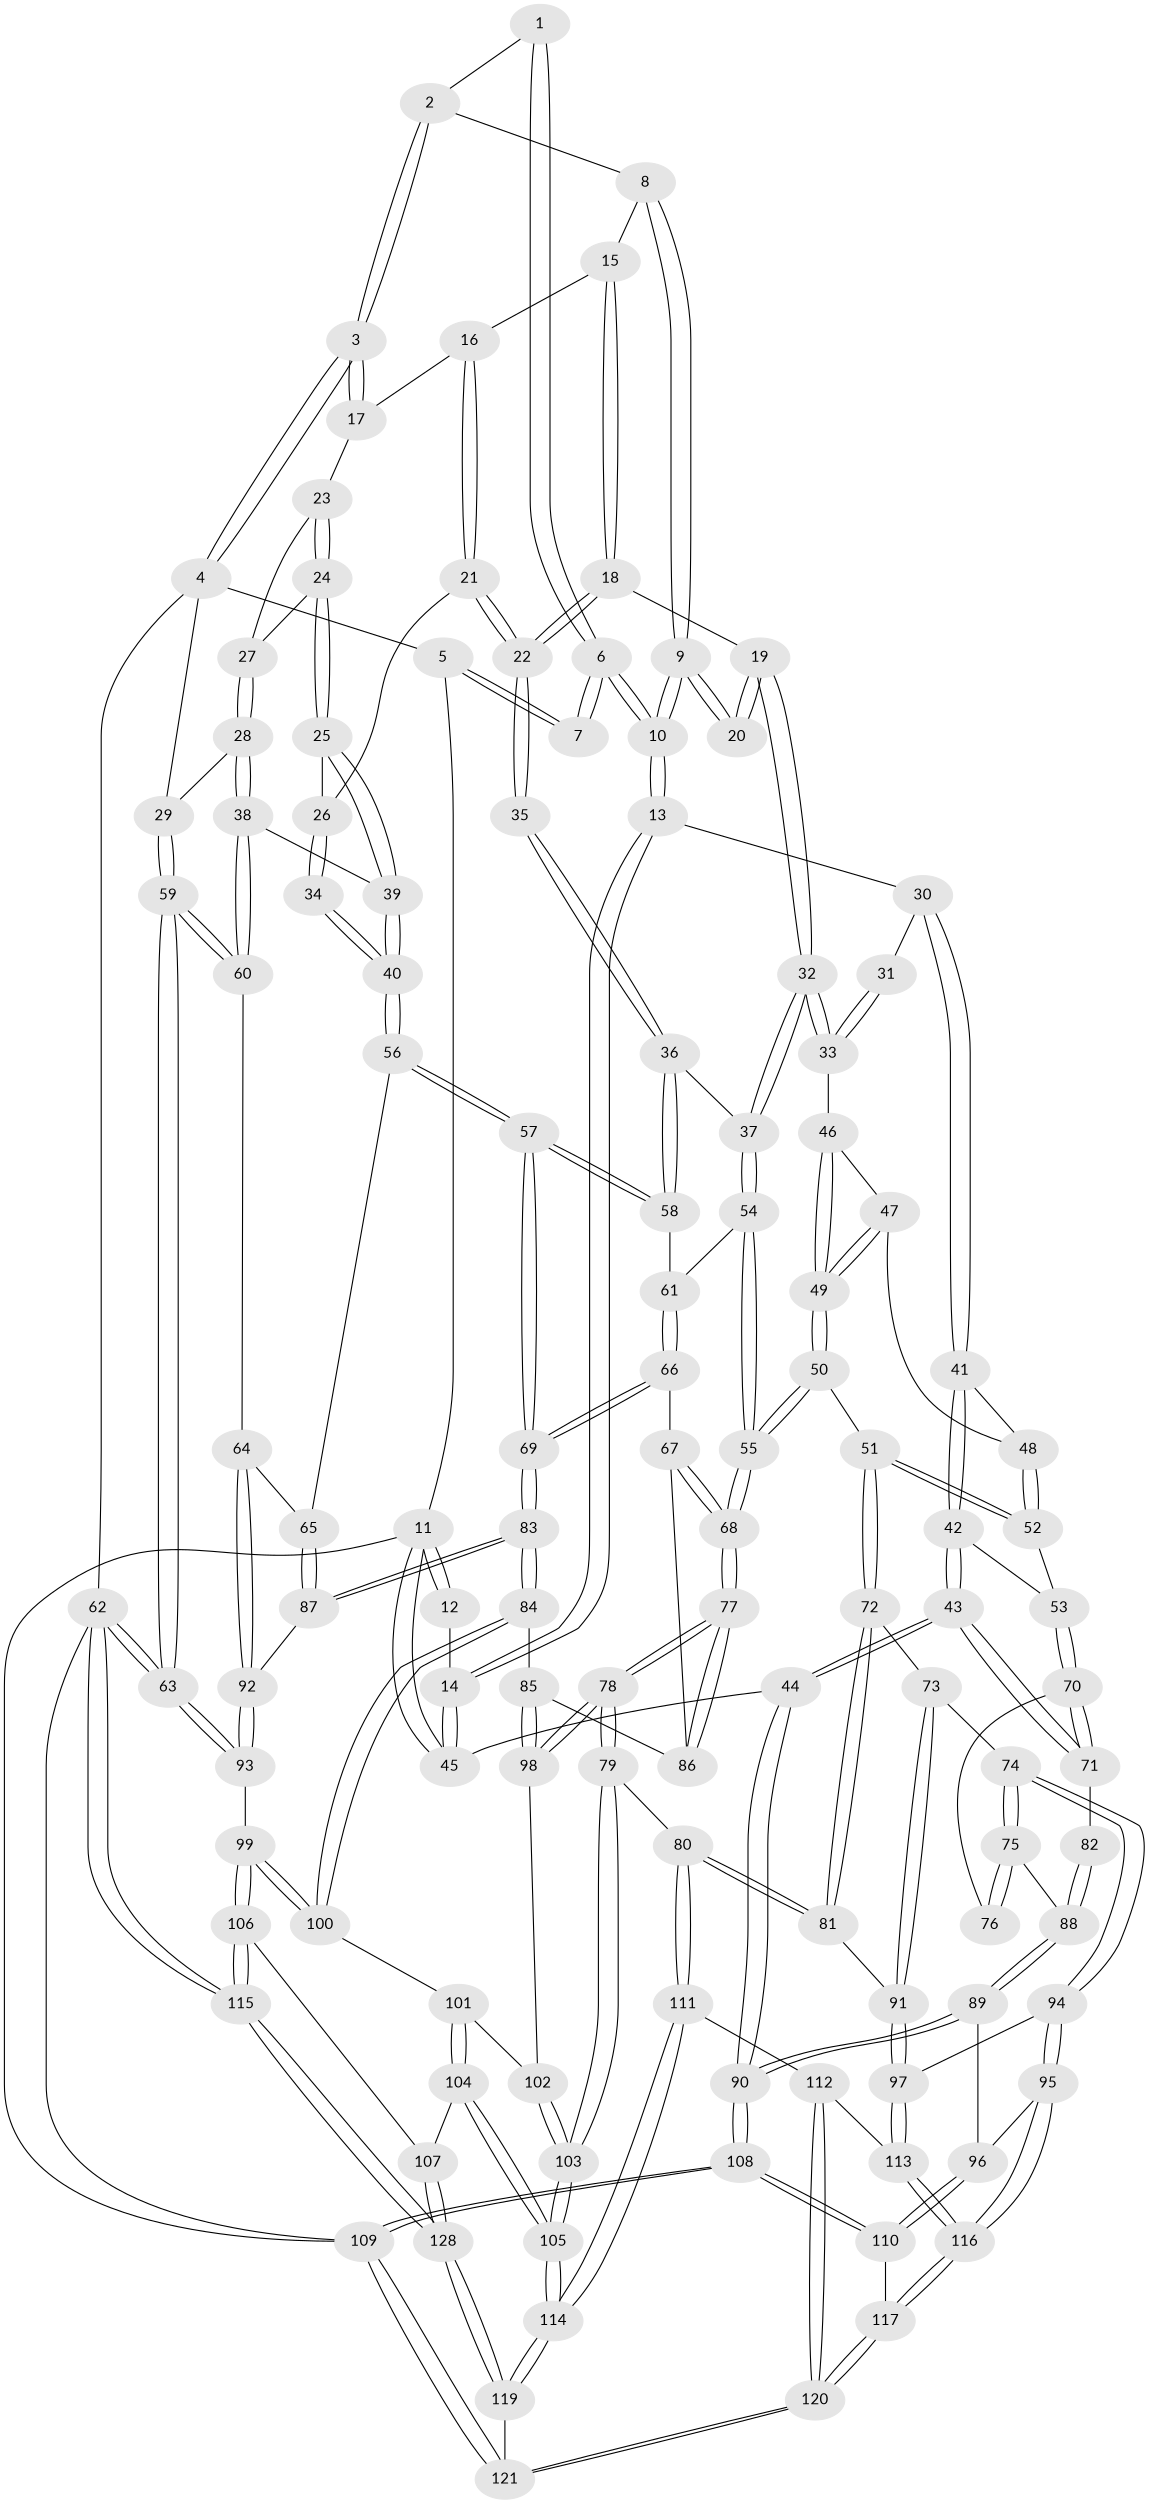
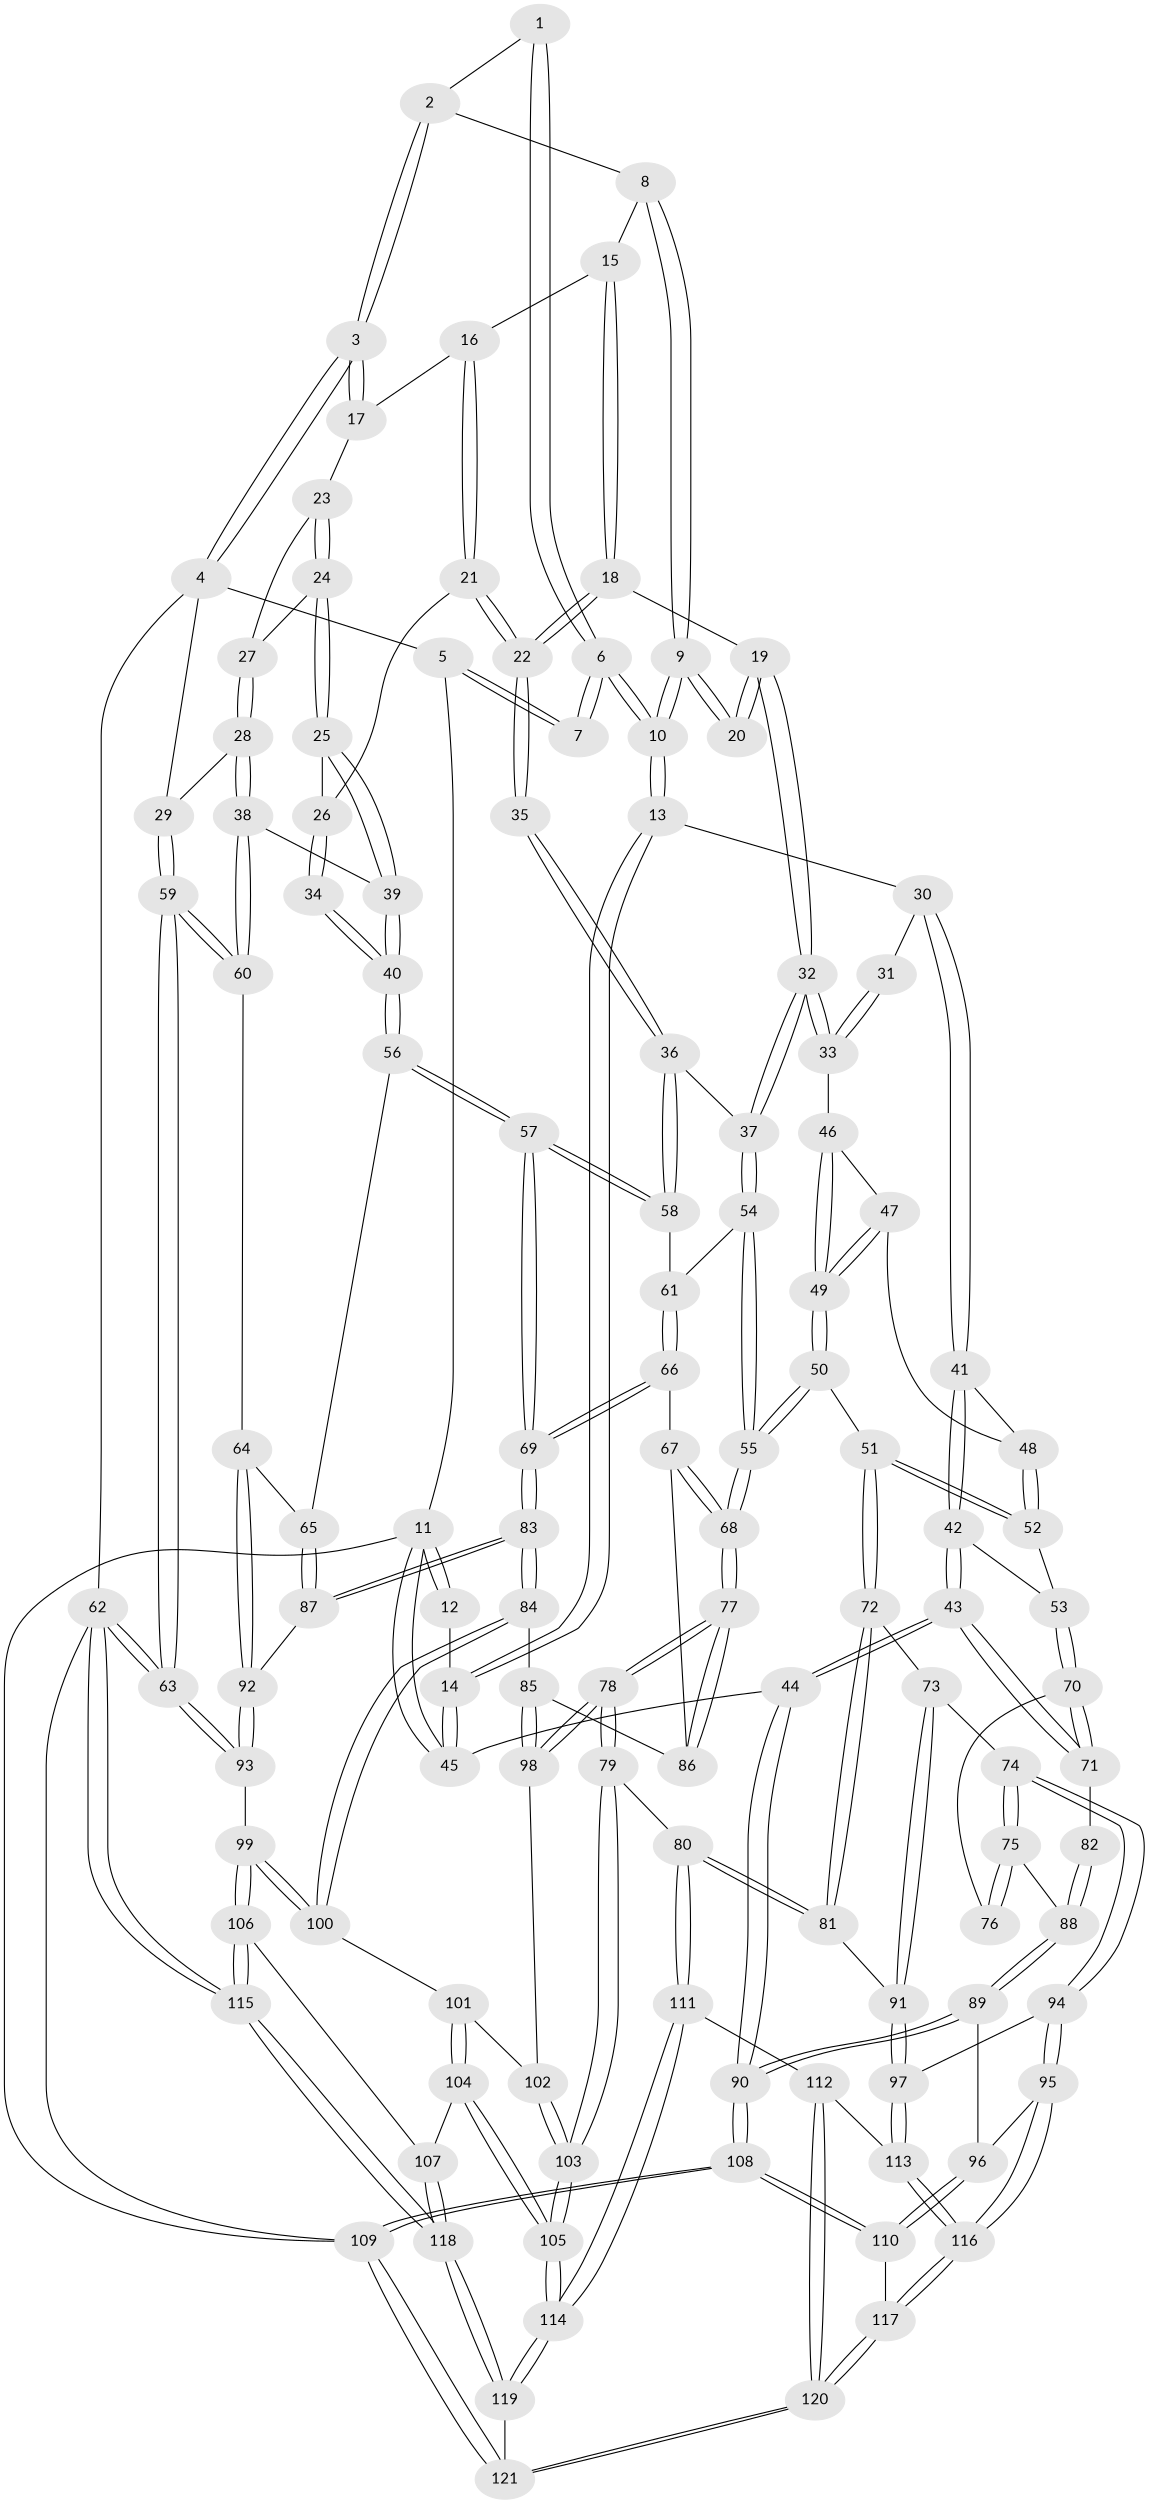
node "128": label "128" -> "118"
